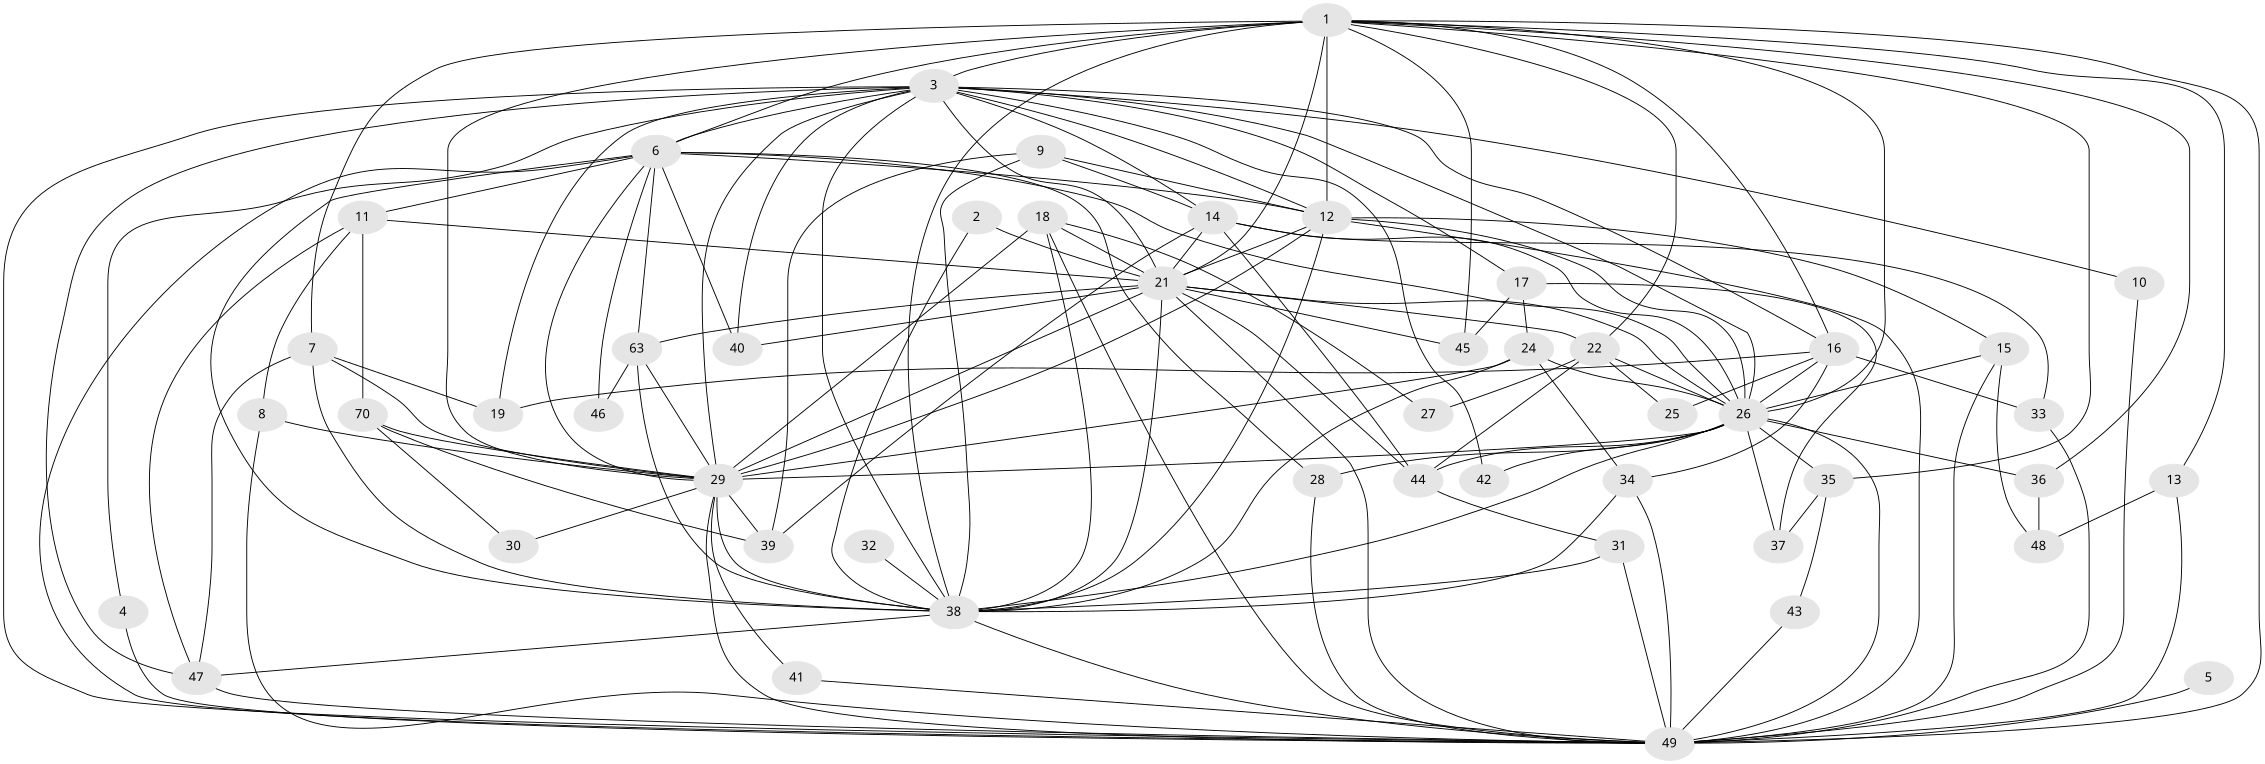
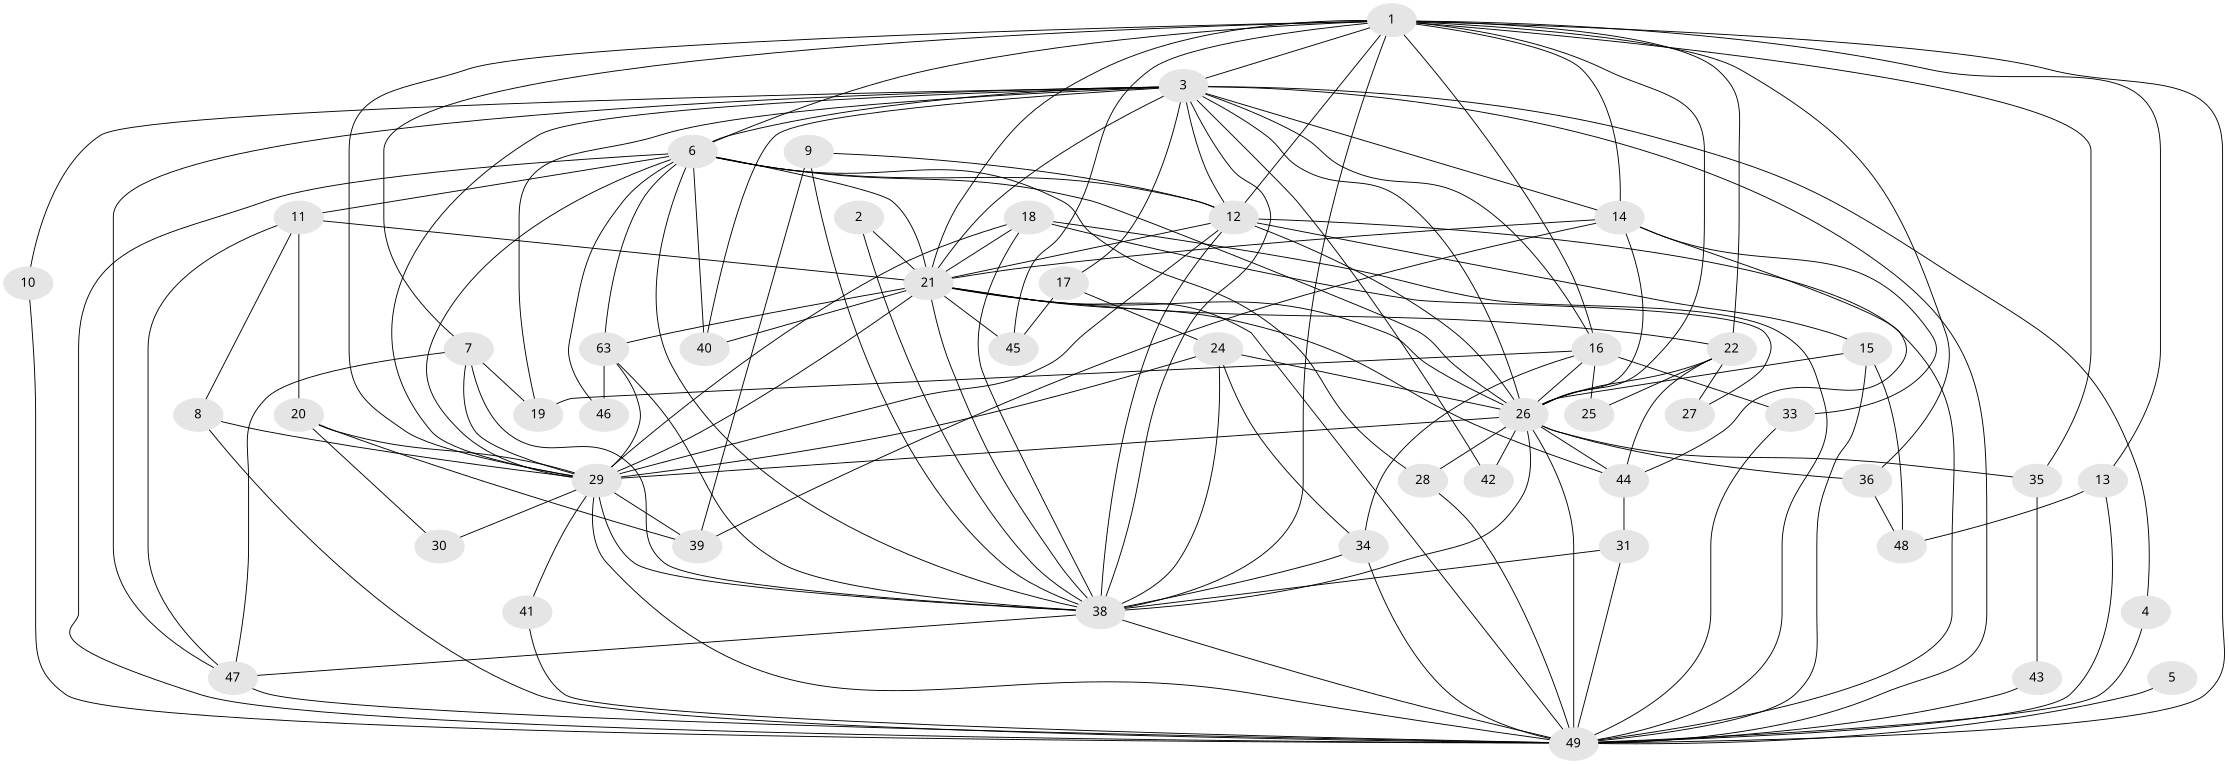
edge "9" -- "14": now "1" -- "14"
edge "6" -- "21": added
node "70": label "70" -> "20"
node "32": removed
node "37": removed
